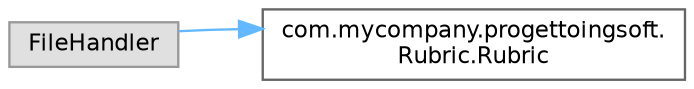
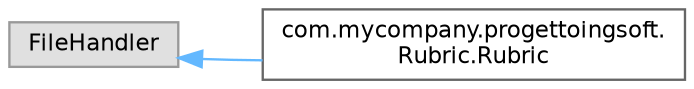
edge "FileHandler" -> "com.mycompany.progettoingsoft. Rubric.Rubric": reversed
